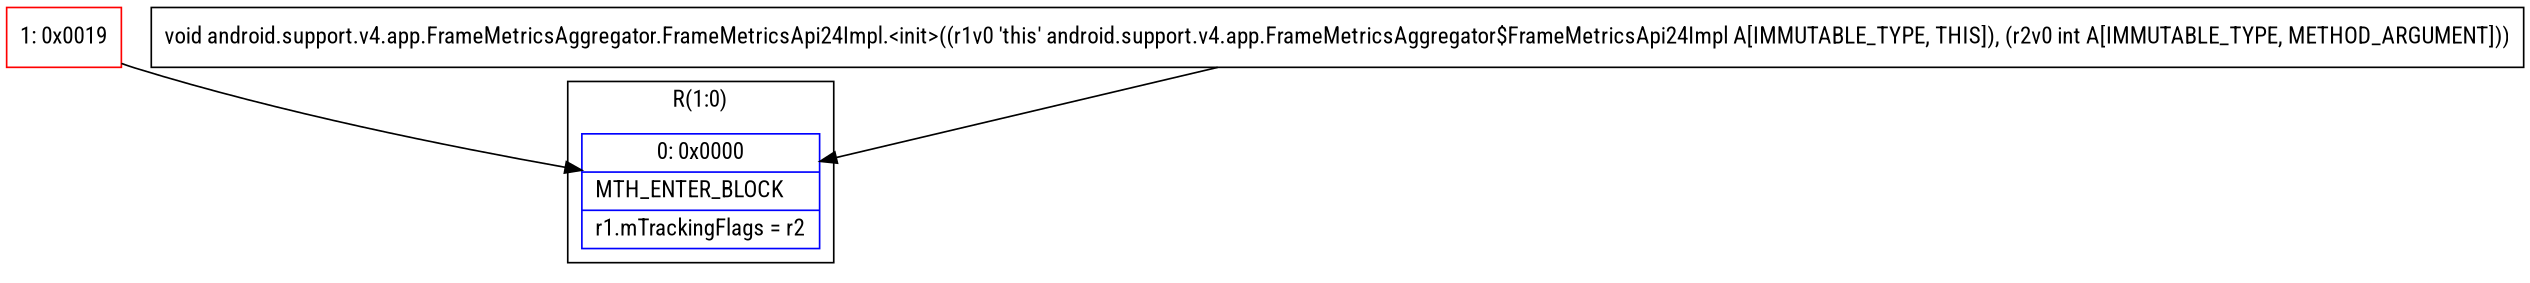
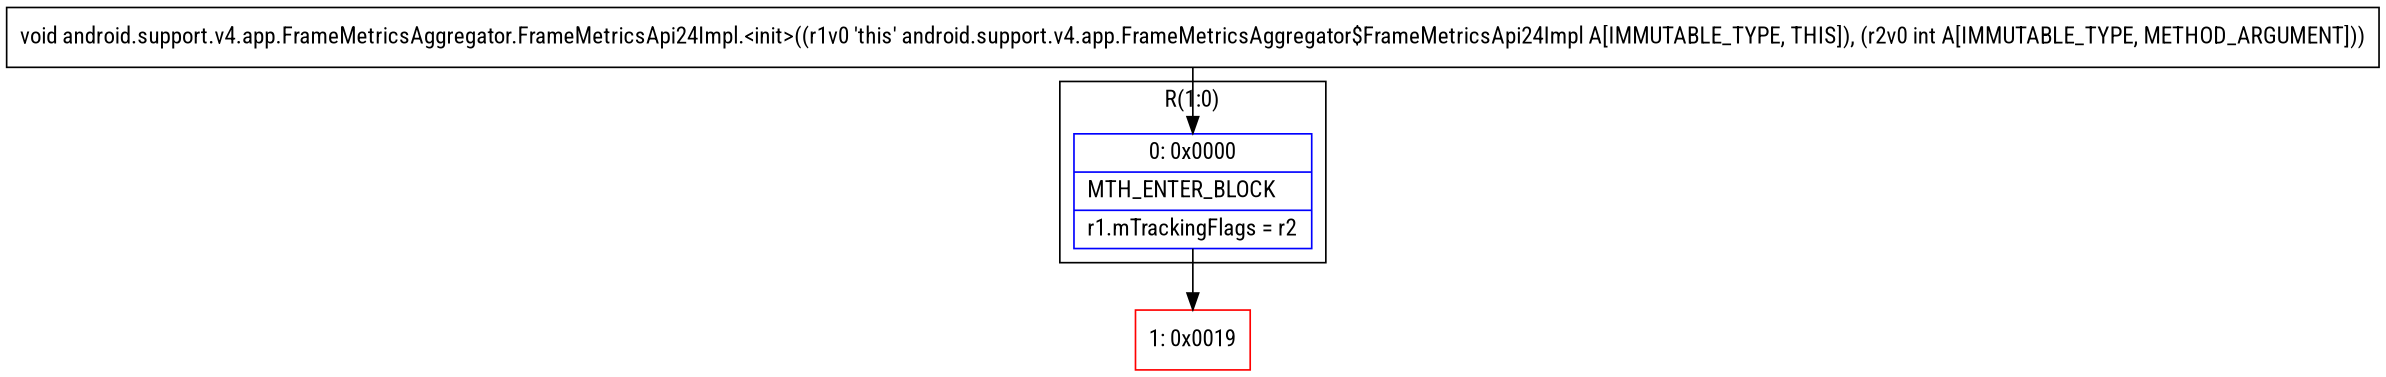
edge "1: 0x0019" -> "0: 0x0000": reversed
